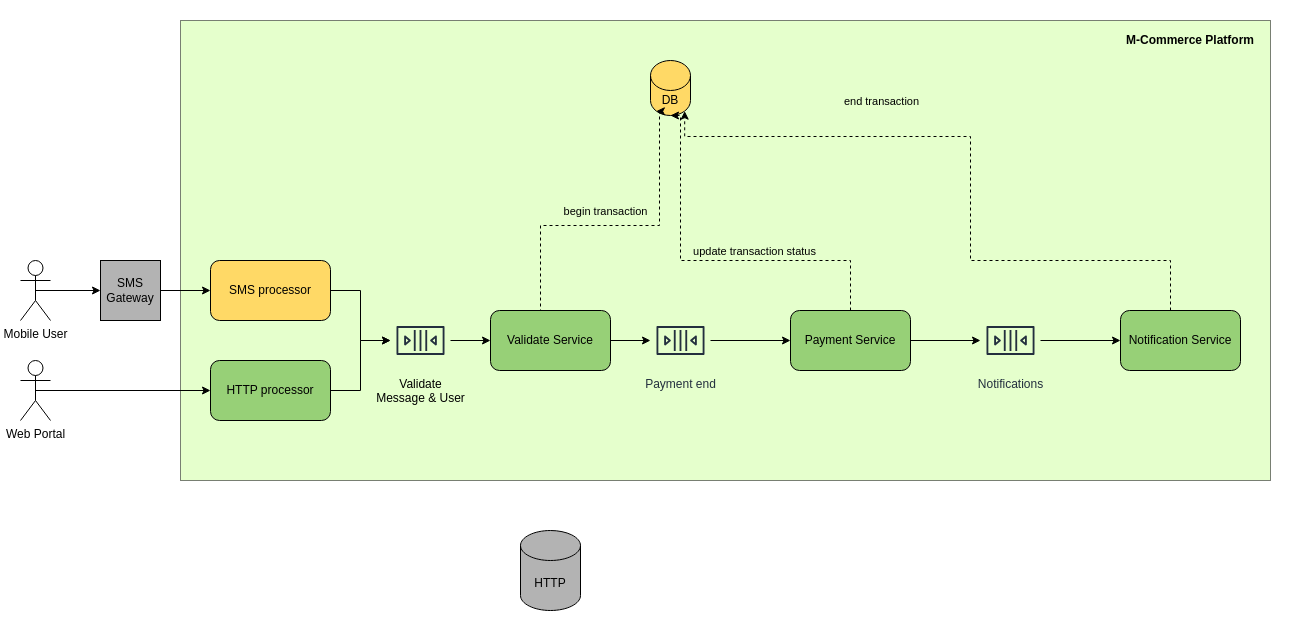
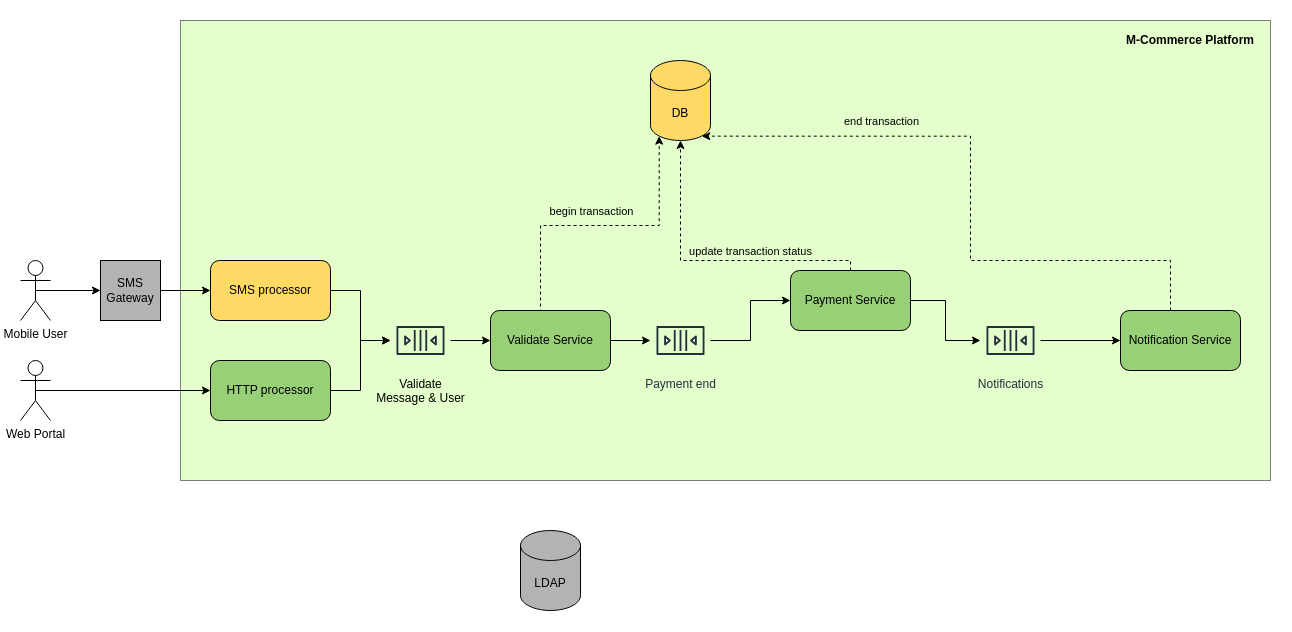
node "DB": size 40x55 -> 60x80
node "Payment Service": moved (851, 341) -> (851, 301)
node "HTTP": label "HTTP" -> "LDAP"
